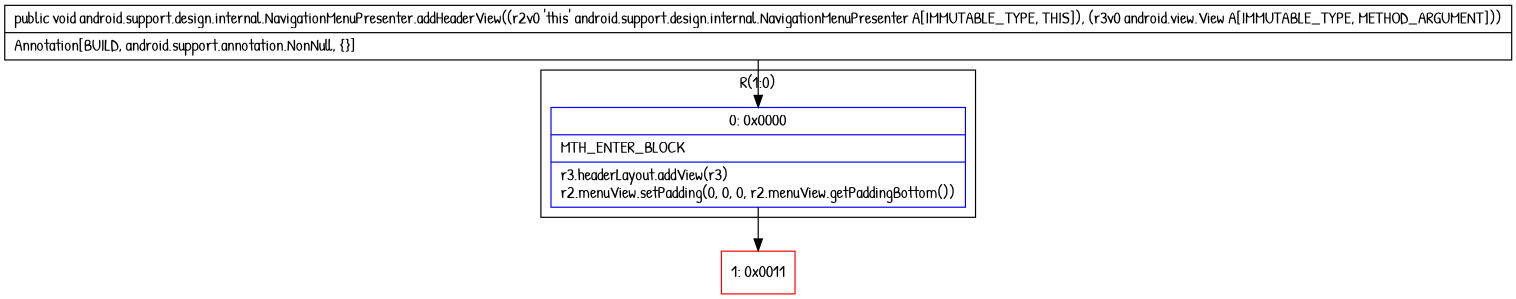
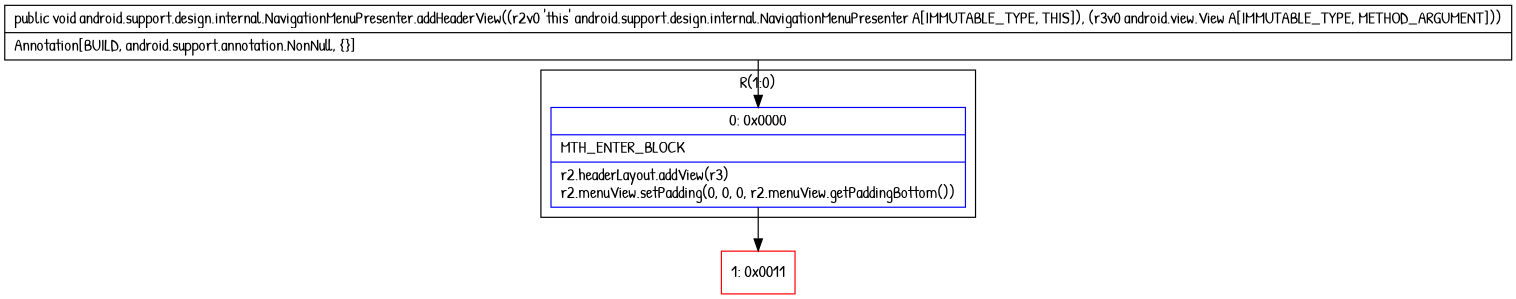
node "0: 0x0000": text "r3.headerLayout.addView(r3)" -> "r2.headerLayout.addView(r3)"
